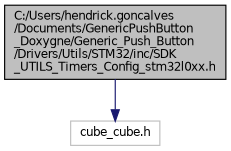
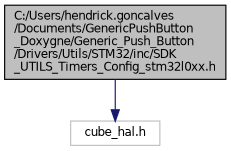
node "cube_cube.h": label "cube_cube.h" -> "cube_hal.h"
